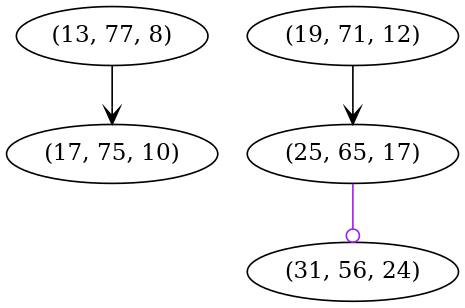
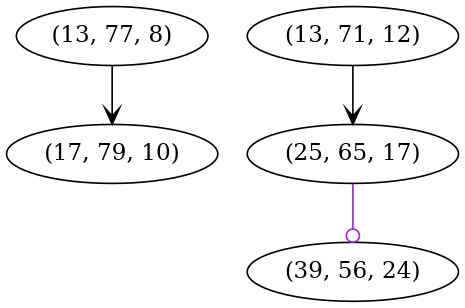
node "(19, 71, 12)": label "(19, 71, 12)" -> "(13, 71, 12)"
node "(17, 75, 10)": label "(17, 75, 10)" -> "(17, 79, 10)"
node "(31, 56, 24)": label "(31, 56, 24)" -> "(39, 56, 24)"
